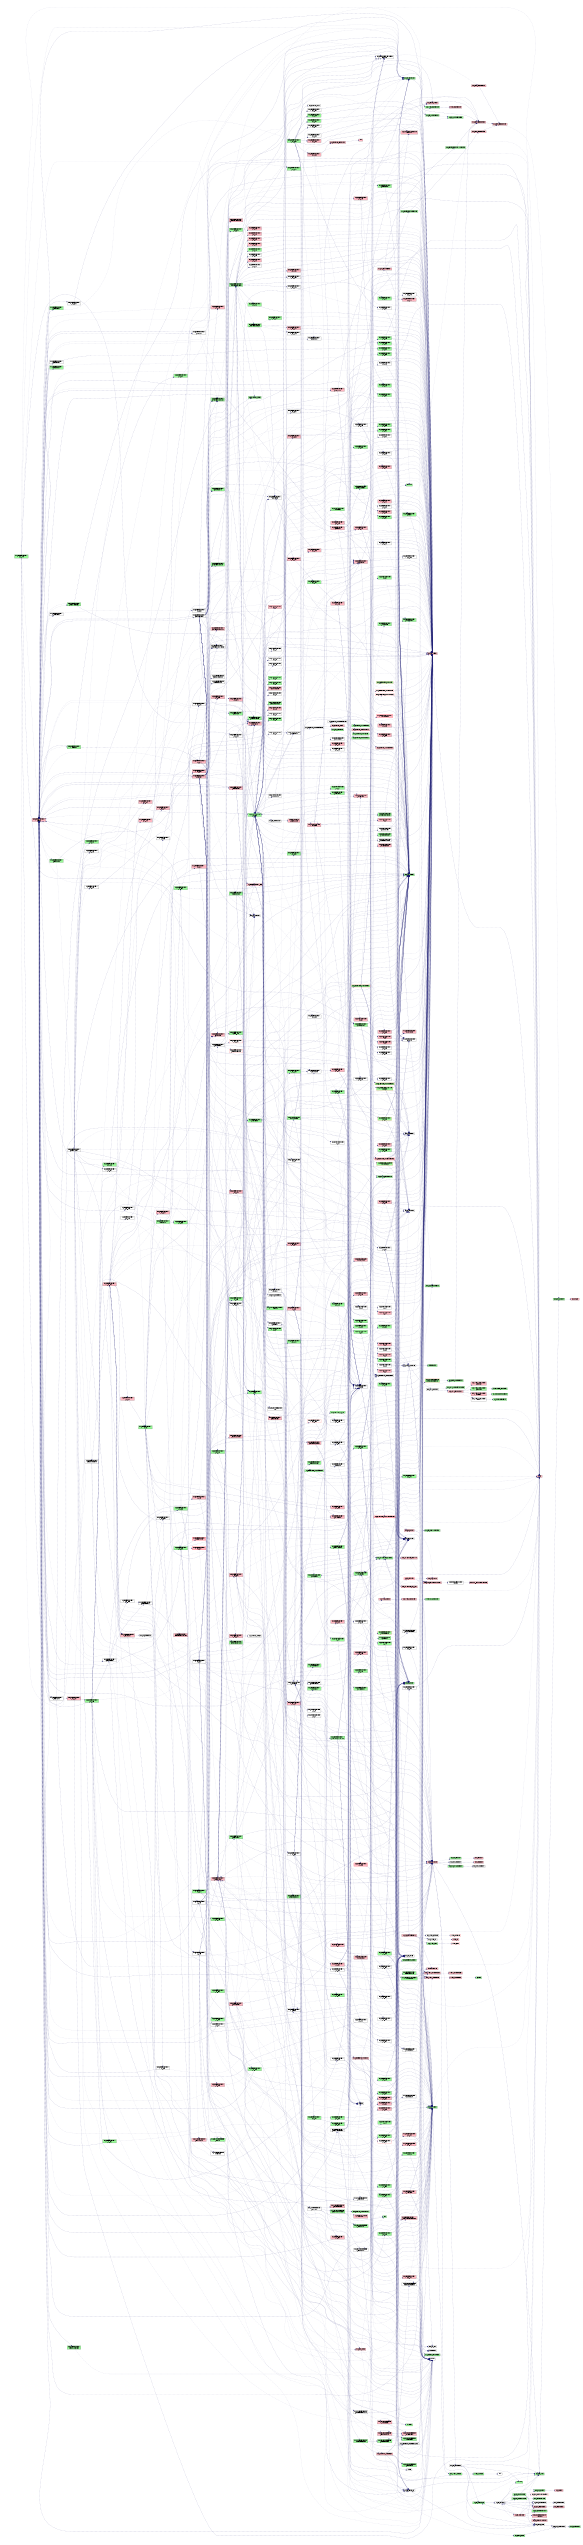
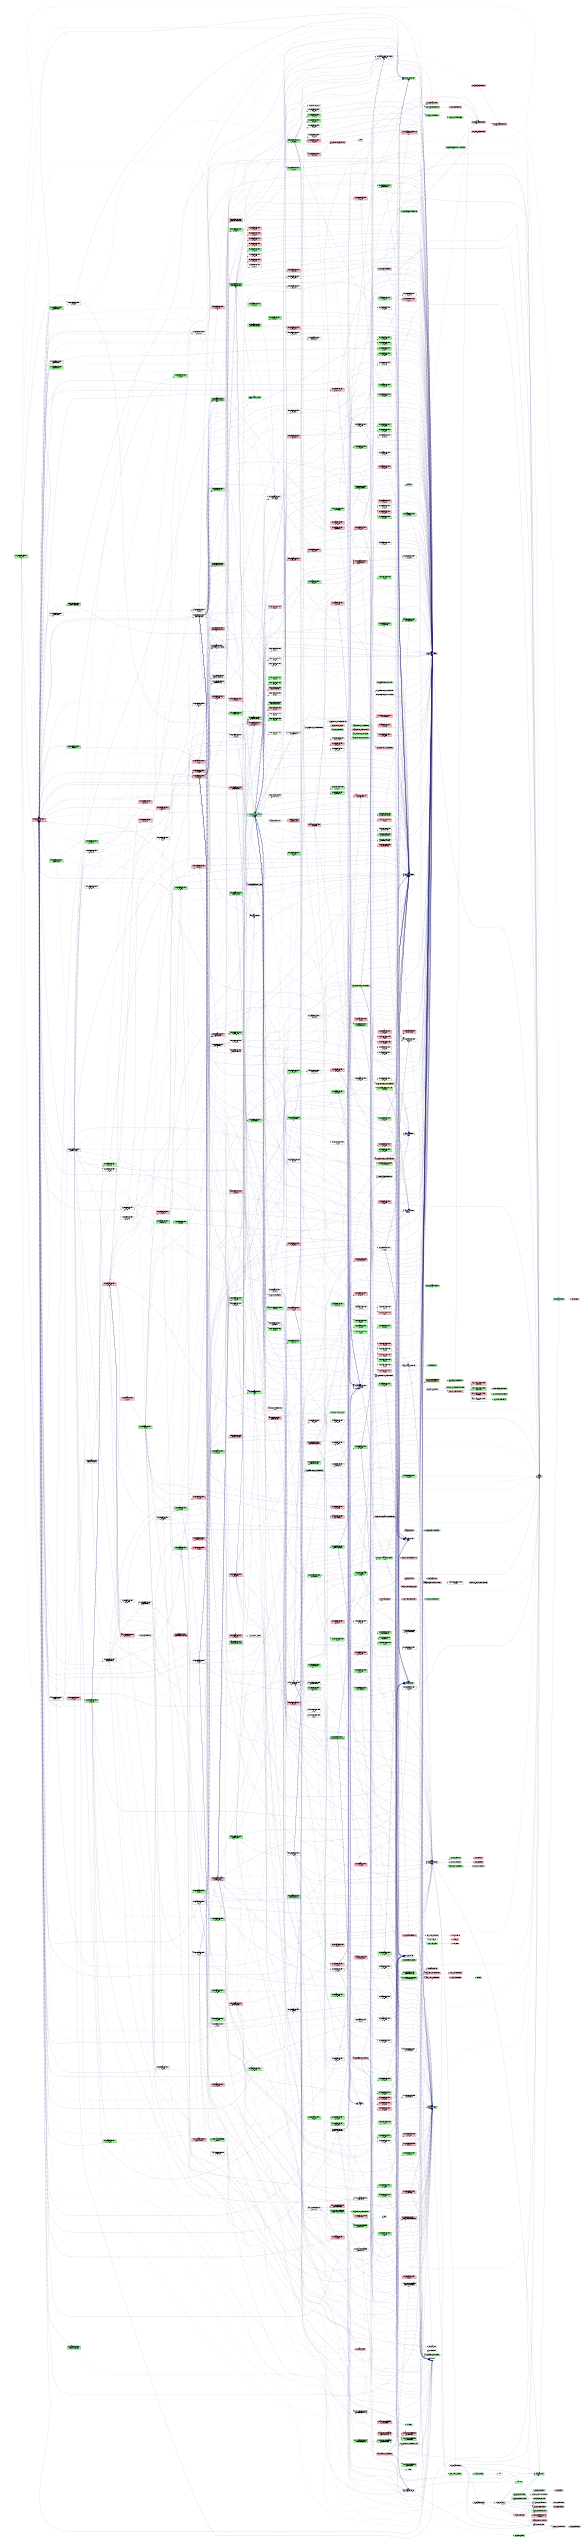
node "omc_CodegenSparseFMI _fun__366": label "omc_CodegenSparseFMI _fun__366" -> "strcmp_CodegenSparseFMI _fun__366"
node "omc_CodegenSparseFMI _fun__646": label "omc_CodegenSparseFMI _fun__646" -> "strstr_CodegenSparseFMI _fun__646"
